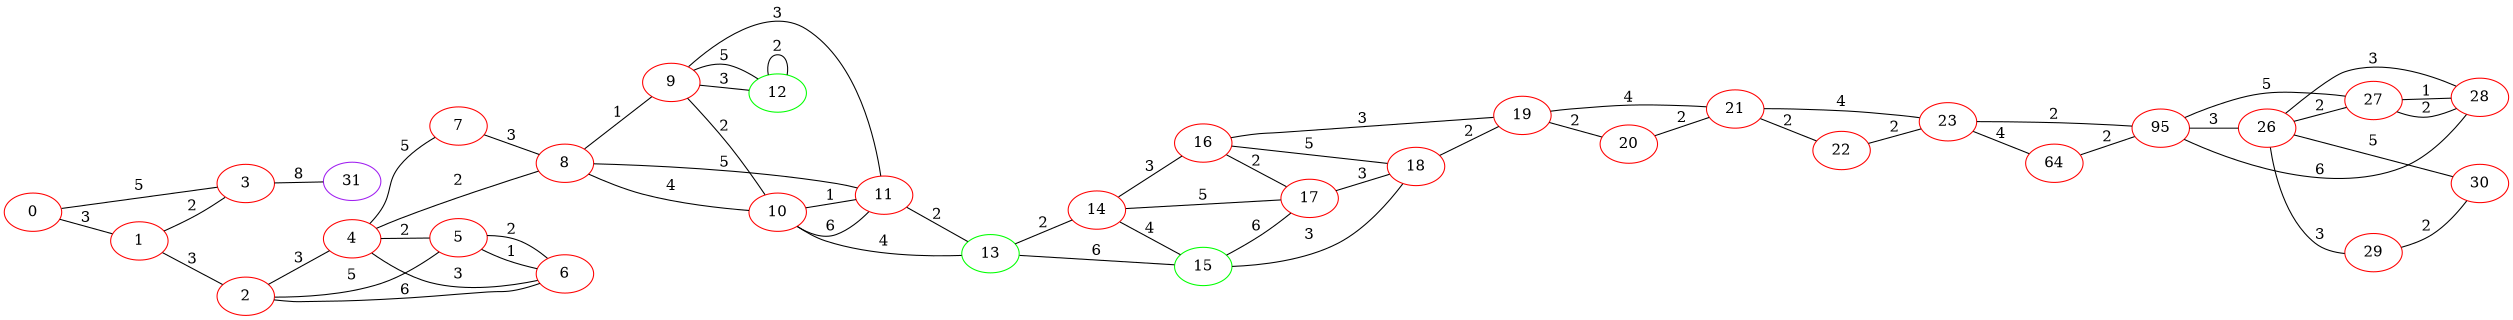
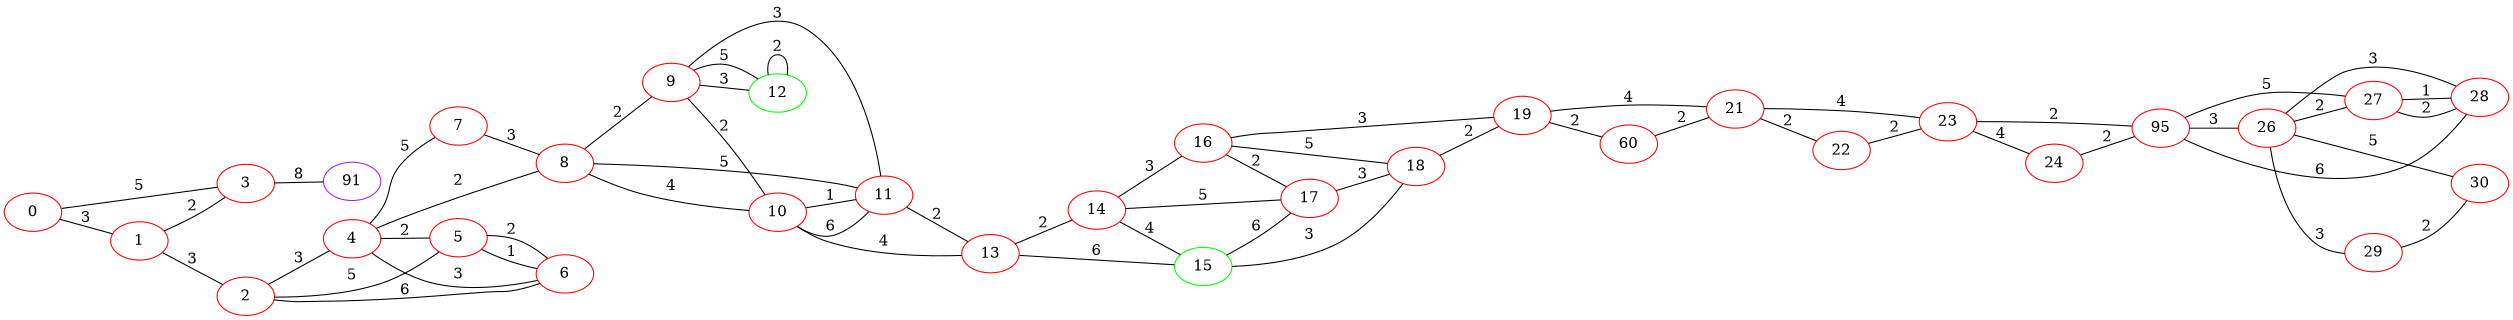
edge "9" -- "8": label "1" -> "2"
node "20": label "20" -> "60"
node "64": label "64" -> "24"
node "31": label "31" -> "91"
node "13": color green -> red
